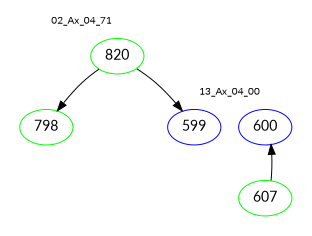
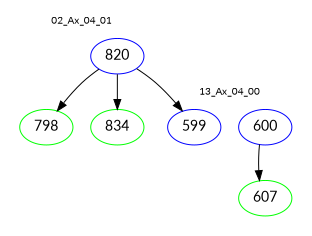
cluster "02_Ax_04_71": label "02_Ax_04_71" -> "02_Ax_04_01"
node "820": color green -> blue
node "834": added
edge "607" -> "600": reversed
